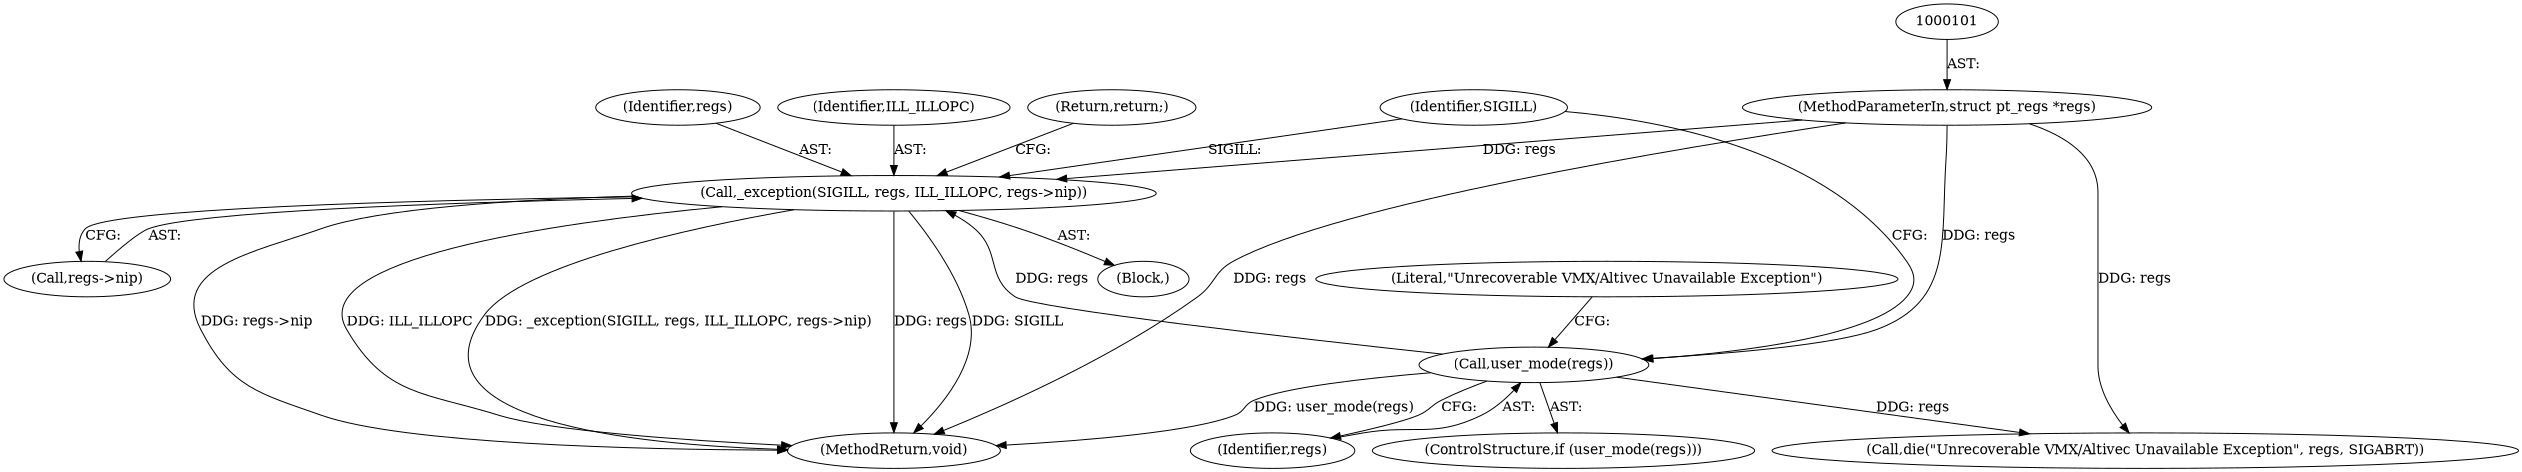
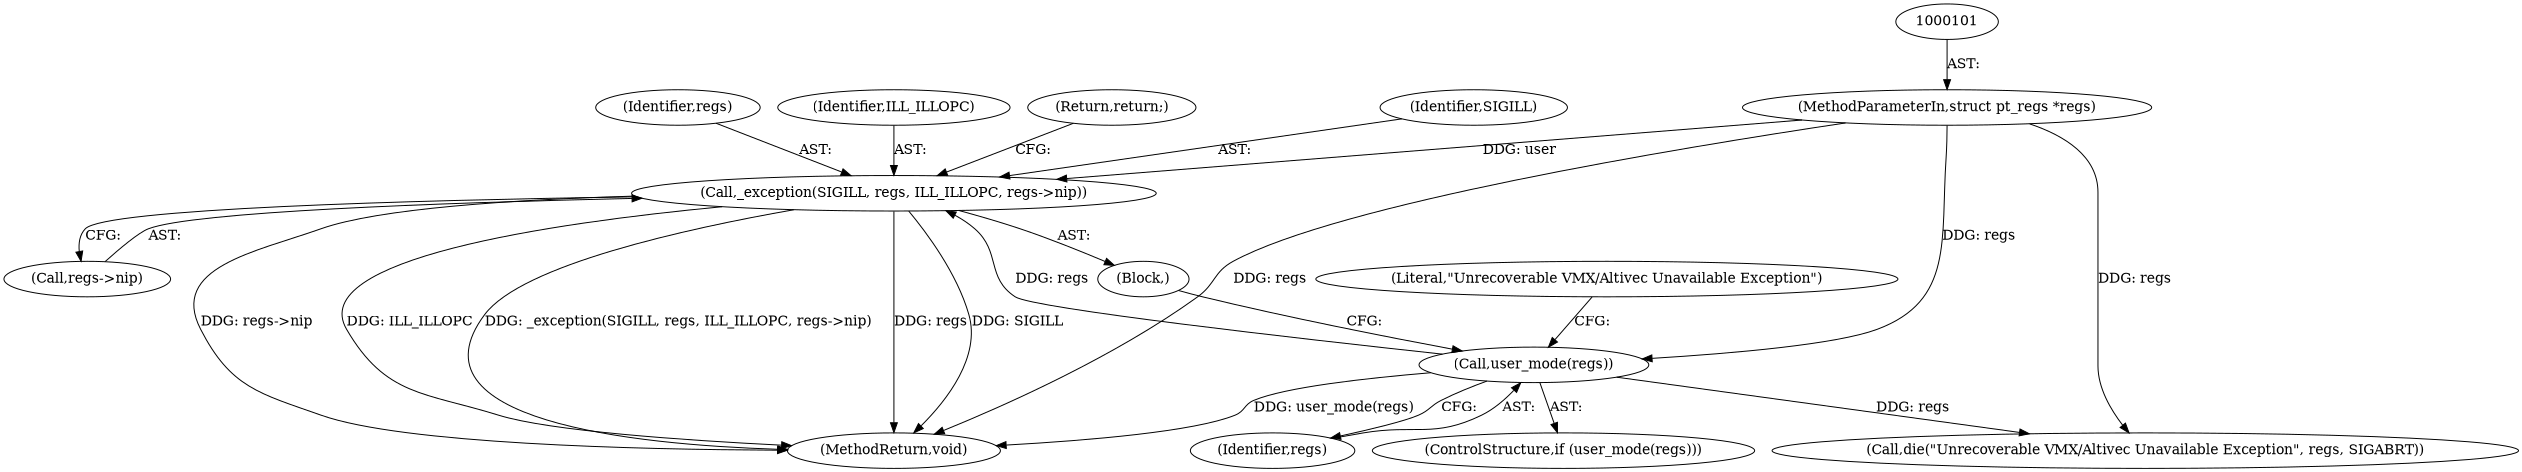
edge "(Identifier,SIGILL)" -> "(Call,_exception(SIGILL, regs, ILL_ILLOPC, regs->nip))": label "SIGILL: " -> "AST: "
edge "(MethodParameterIn,struct pt_regs *regs)" -> "(Call,_exception(SIGILL, regs, ILL_ILLOPC, regs->nip))": label "DDG: regs" -> "DDG: user"
edge "(Identifier,SIGILL)" -> "(Call,user_mode(regs))": now "(Block,)" -> "(Call,user_mode(regs))"
